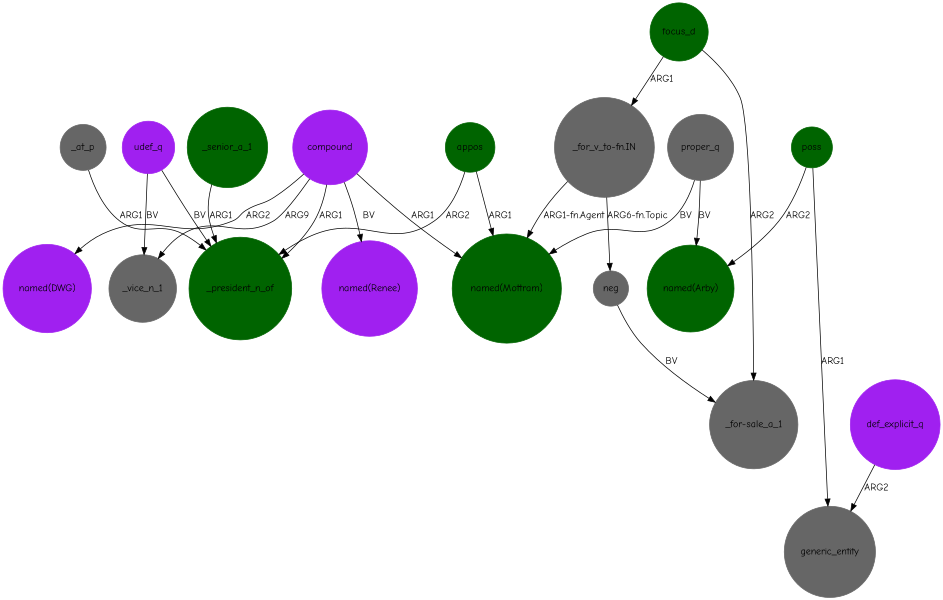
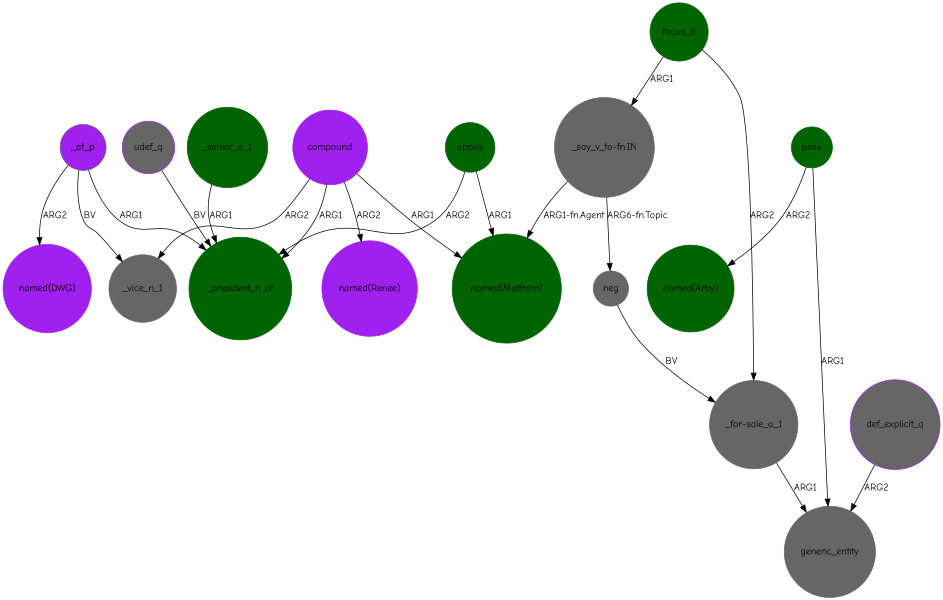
node "_at_p": fillcolor gray40 -> purple
node "udef_q": fillcolor purple -> gray40
node "_for_v_to-fn.IN": label "_for_v_to-fn.IN" -> "_say_v_to-fn.IN"
node "proper_q": removed
edge "udef_q" -> "_vice_n_1": now "_at_p" -> "_vice_n_1"
edge "compound" -> "_vice_n_1": label "ARG9" -> "ARG2"
edge "compound" -> "named(Renee)": label "BV" -> "ARG2"
edge "compound" -> "named(DWG)": now "_at_p" -> "named(DWG)"
node "def_explicit_q": fillcolor purple -> gray40
edge "_for-sale_a_1" -> "generic_entity": added, label "ARG1"
